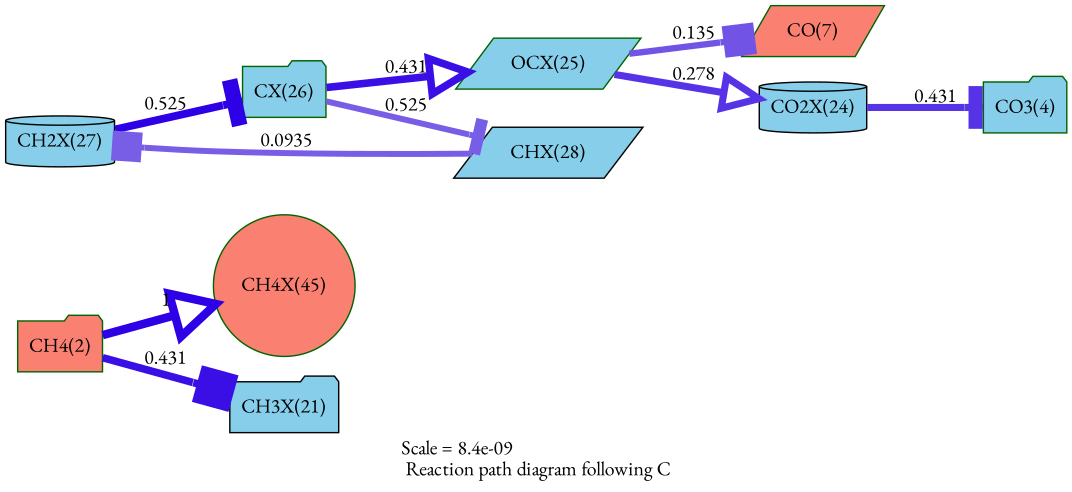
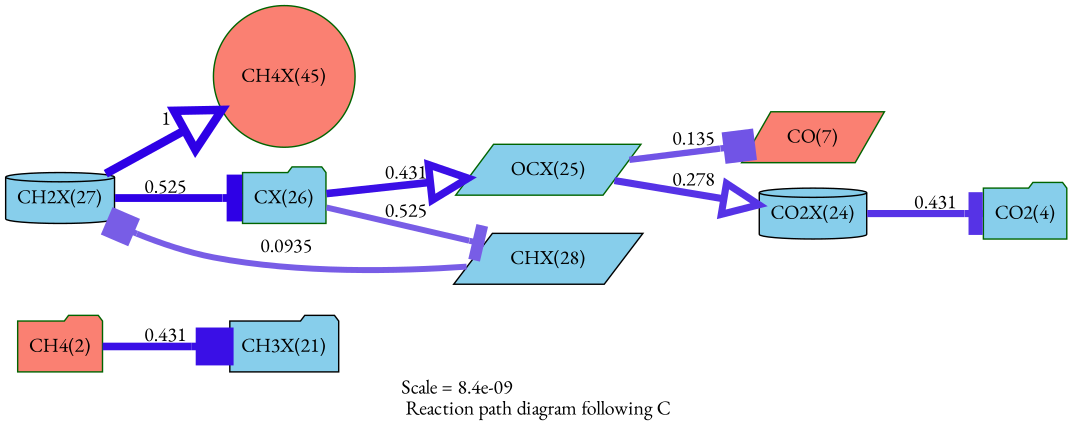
node "CO3(4)": label "CO3(4)" -> "CO2(4)"
edge "CH4(2)" -> "CH4X(45)": now "CH2X(27)" -> "CH4X(45)"
